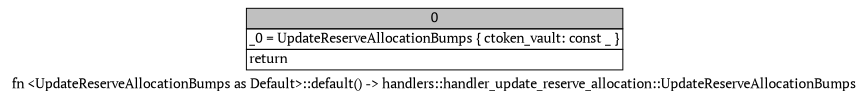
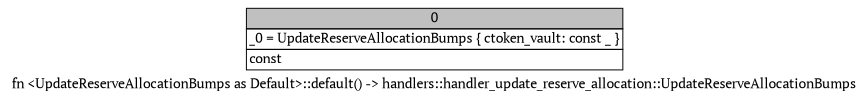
node "0": text "return" -> "const"
